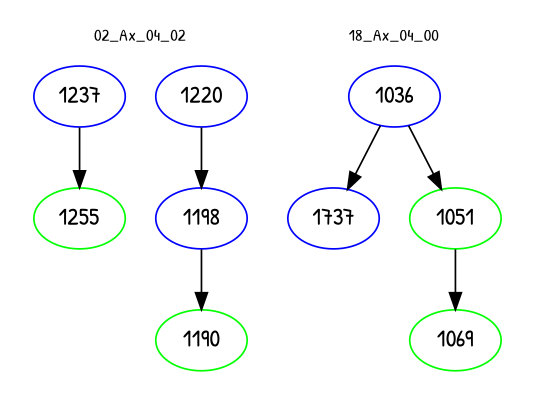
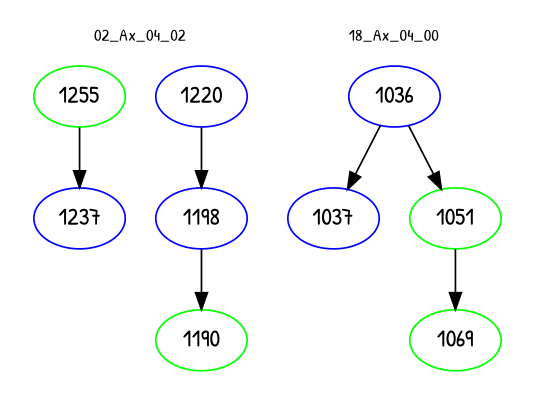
edge "1237" -> "1255": reversed
node "1737": label "1737" -> "1037"
